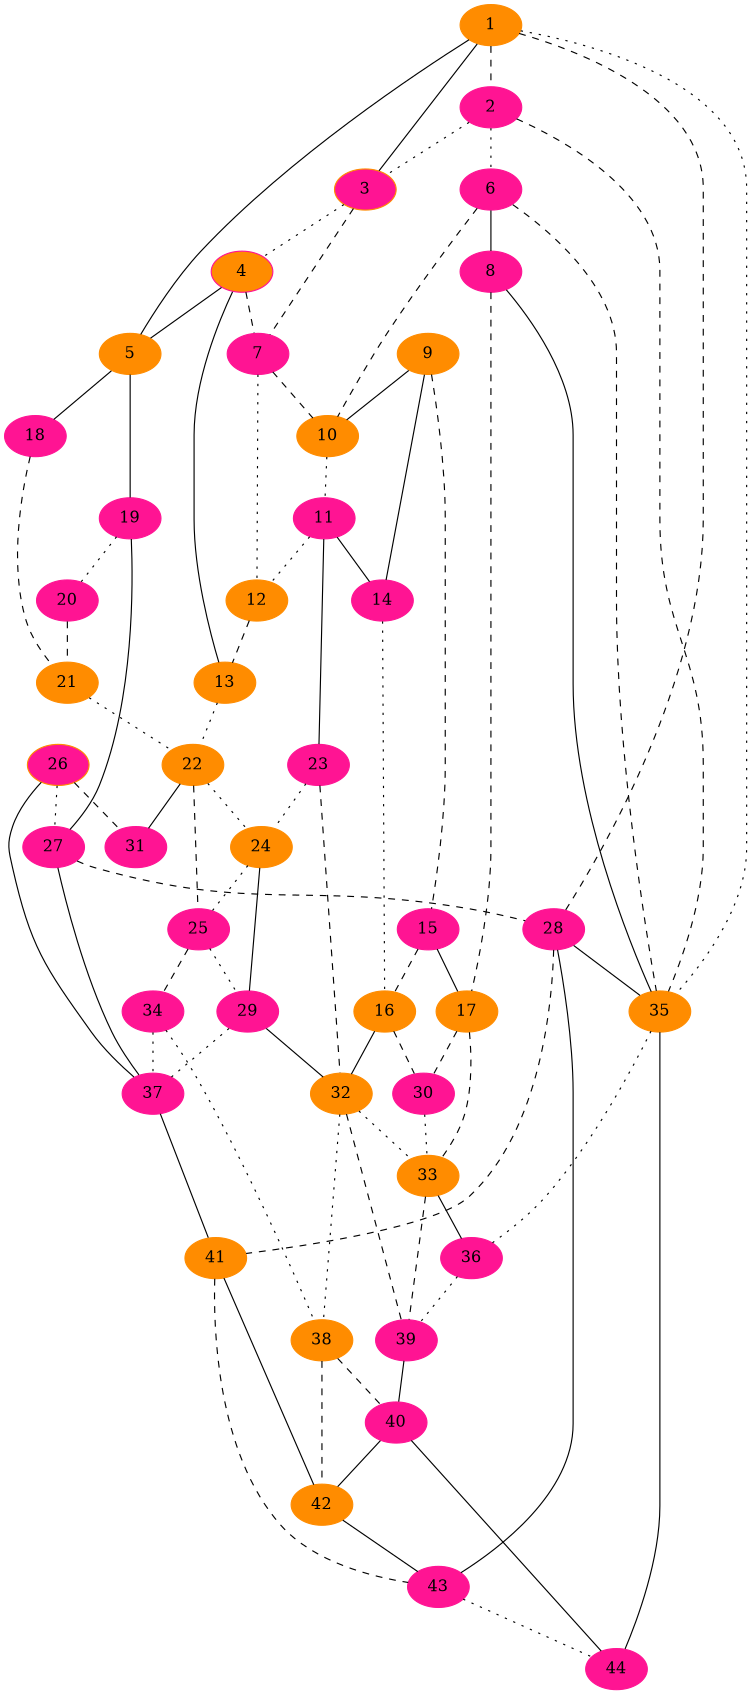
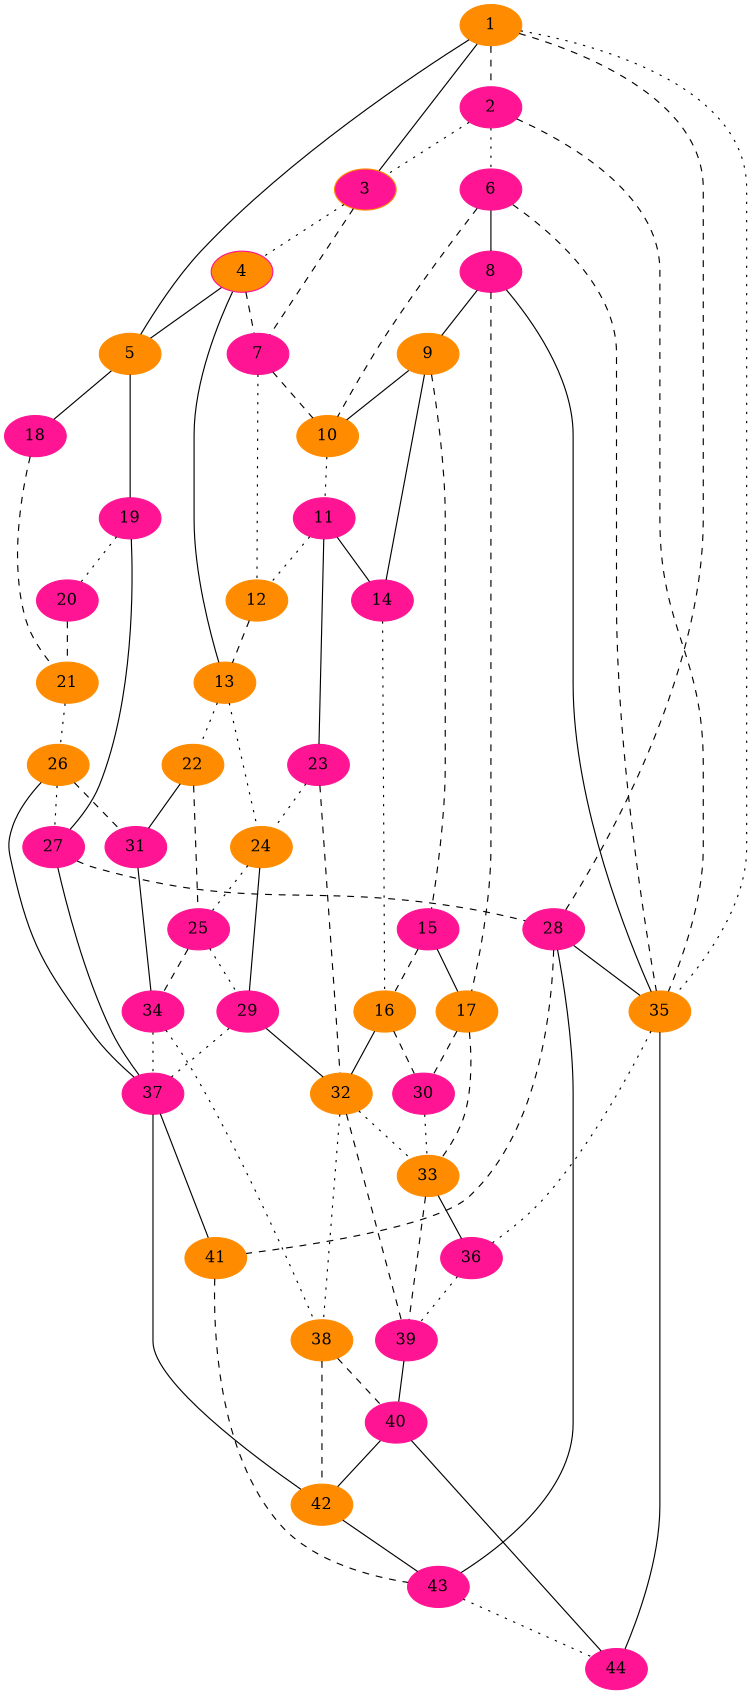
edge "8" -- "9": added
edge "21" -- "22": now "21" -- "26"
node "26": fillcolor deeppink -> darkorange
edge "22" -- "24": now "13" -- "24"
edge "31" -- "34": added
edge "41" -- "42": now "37" -- "42"
